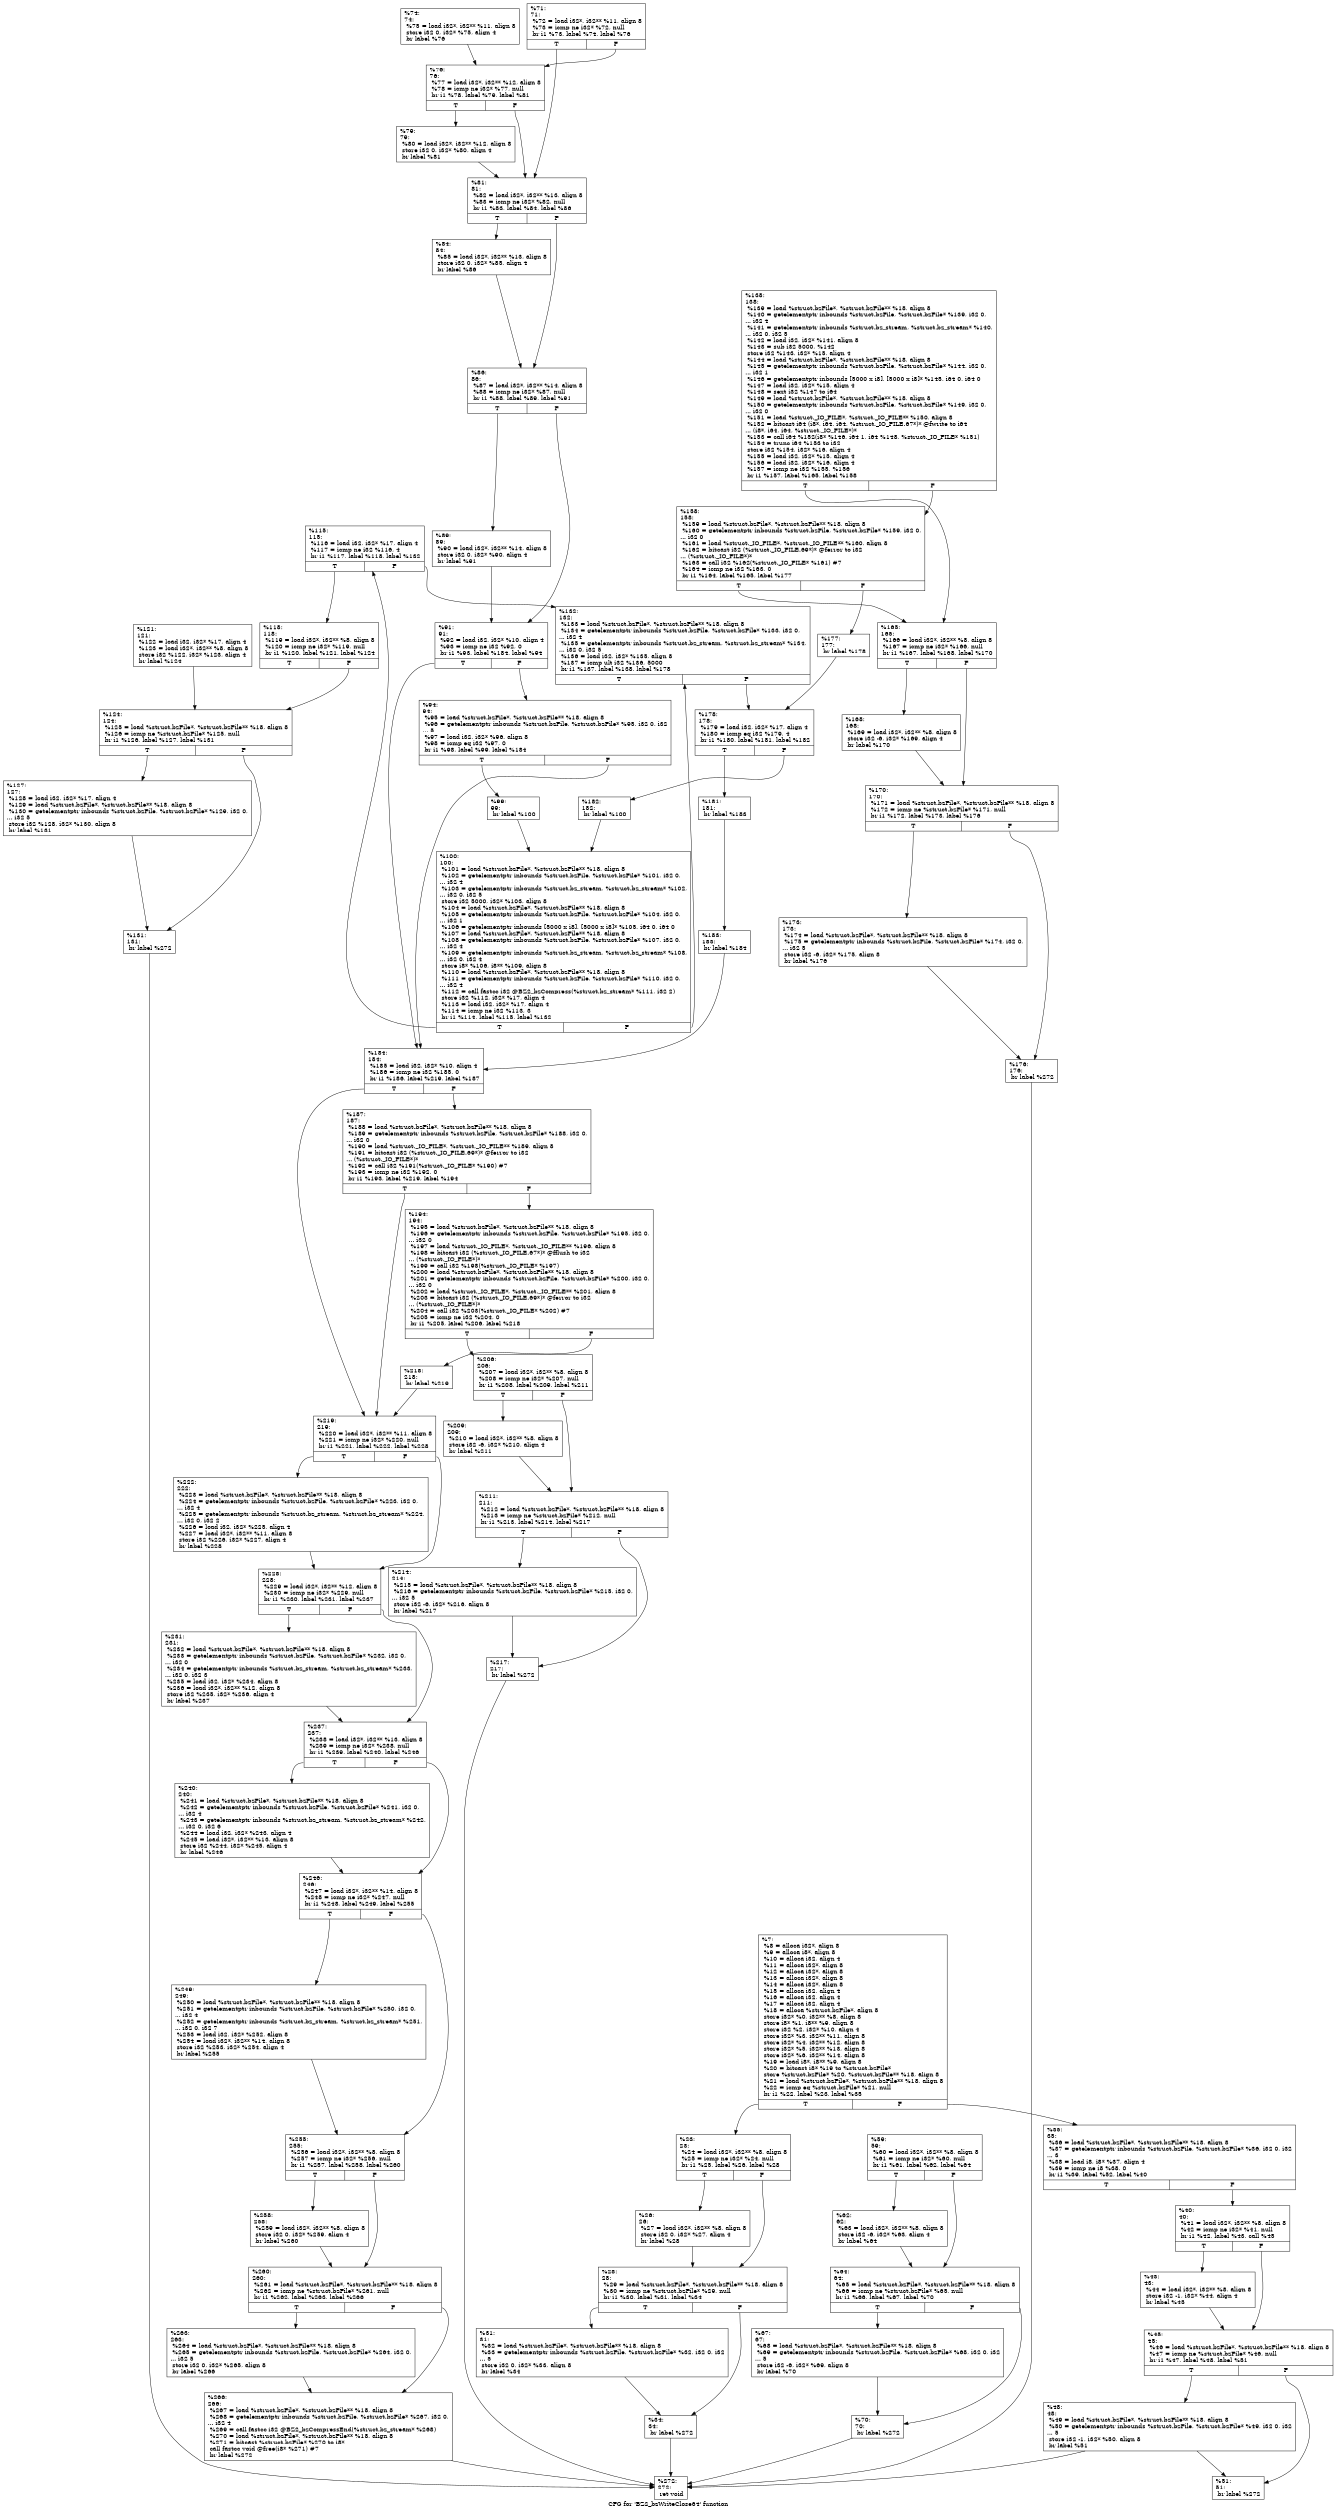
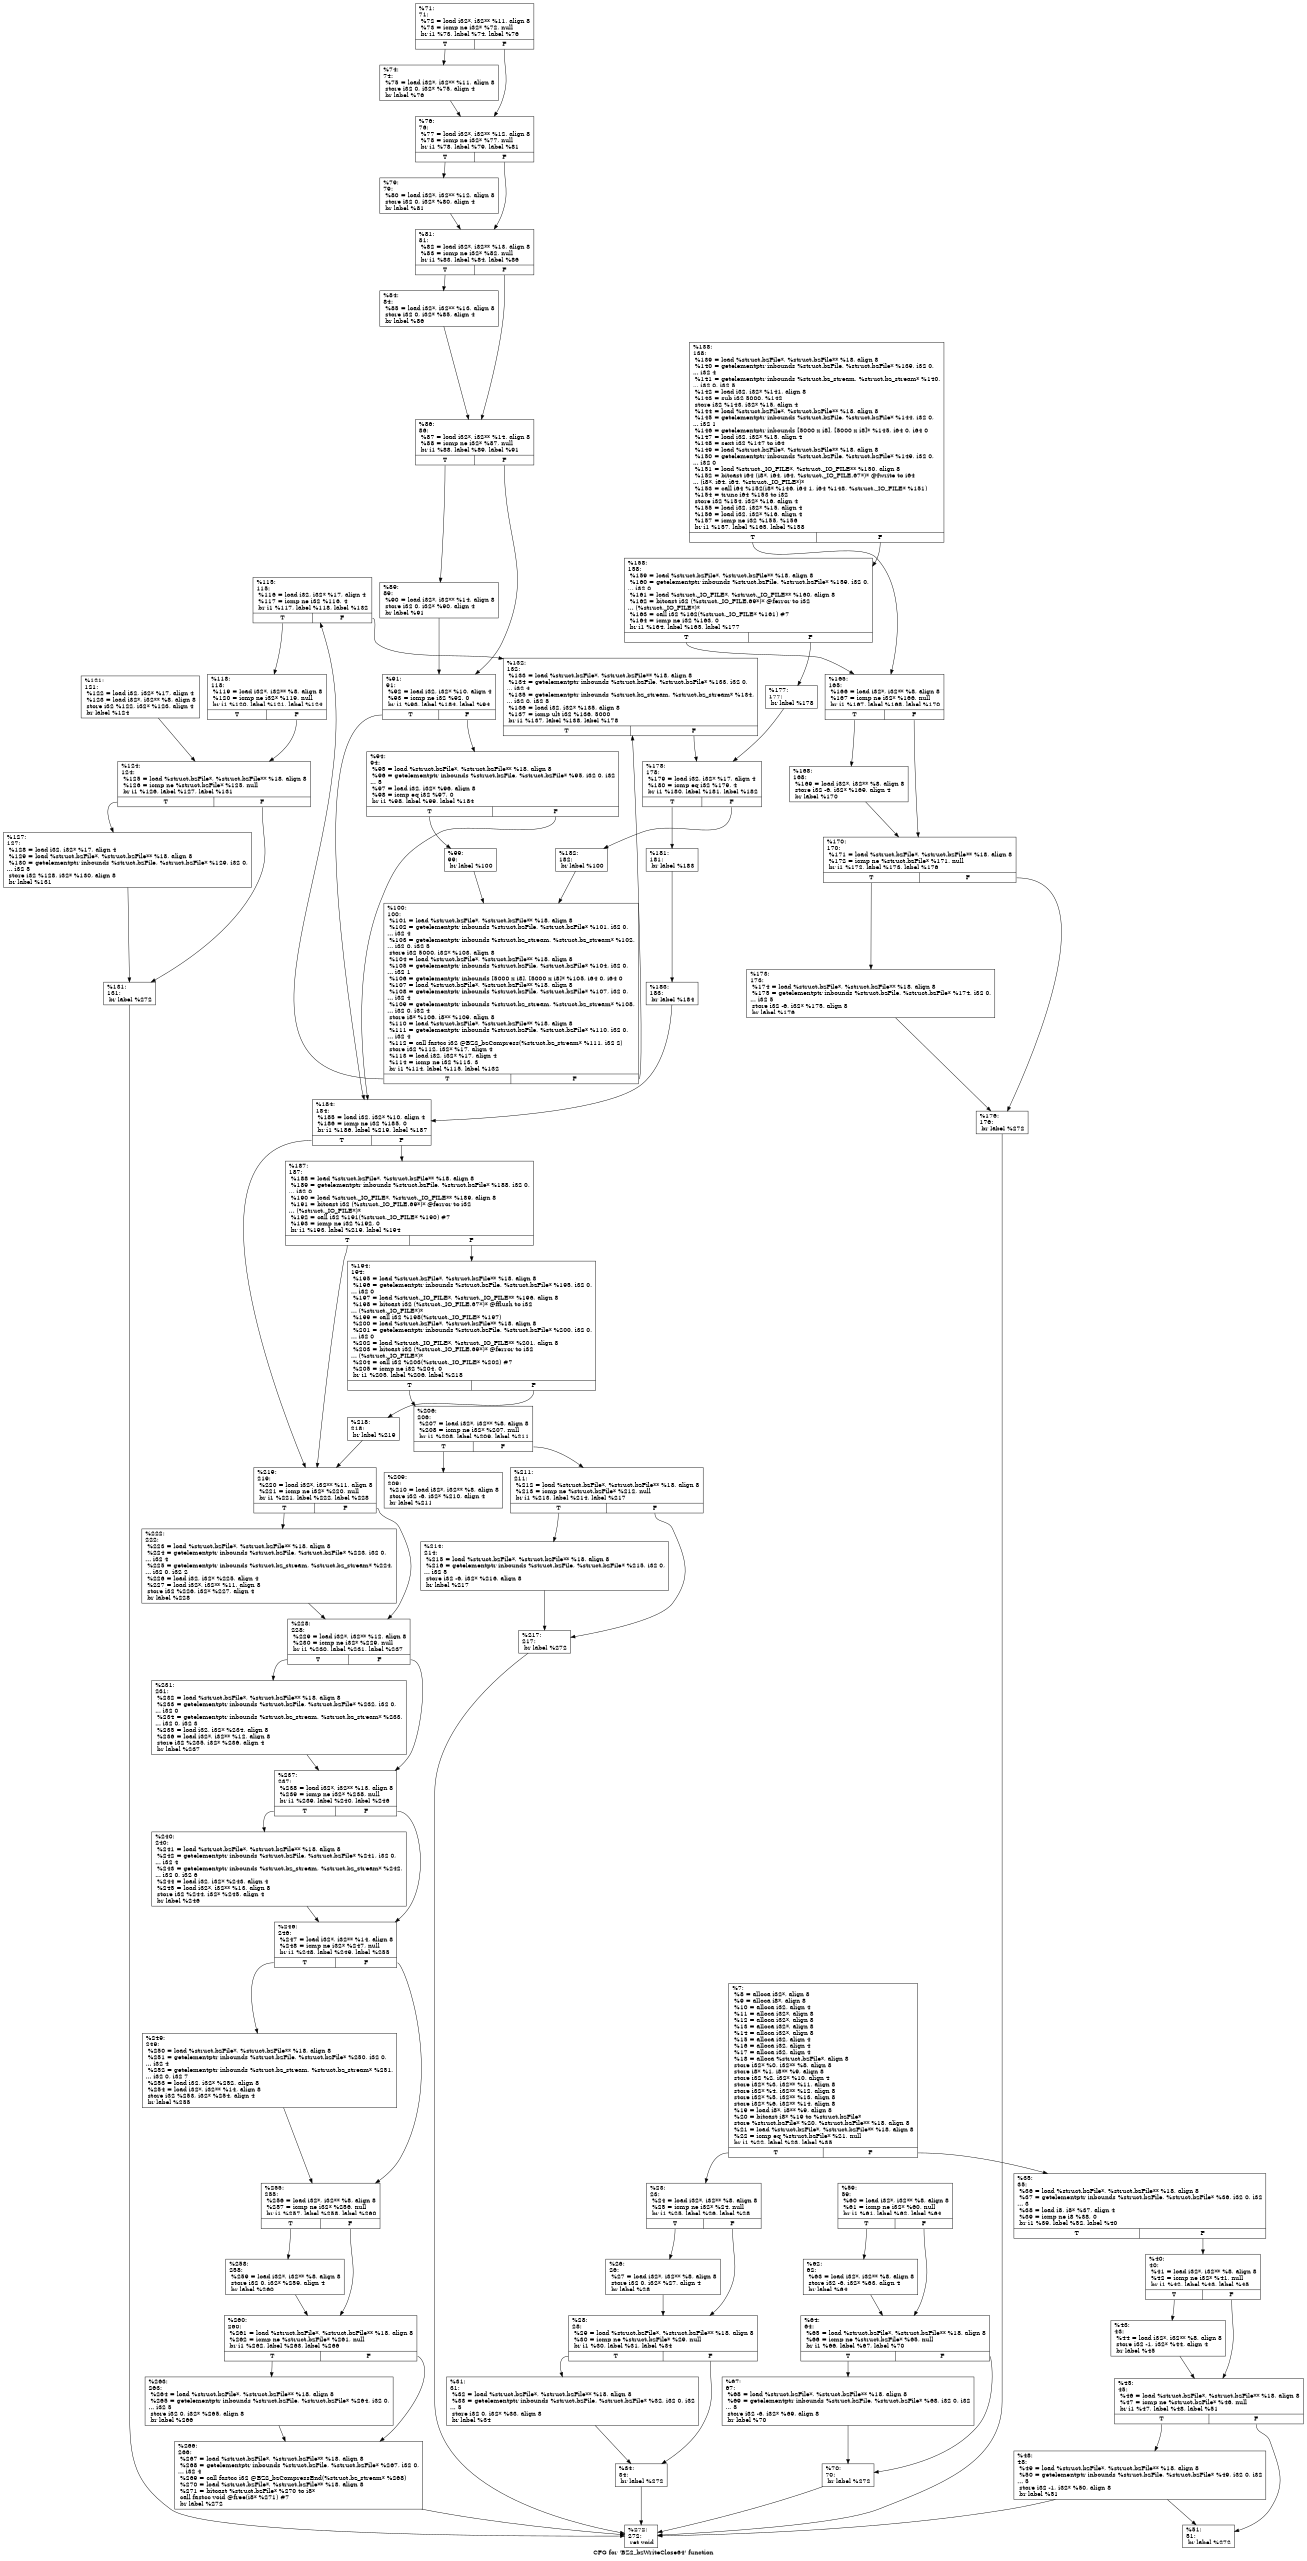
edge "%71:" -> "%81:": now "%71:" -> "%74:"
edge "%209:" -> "%211:": removed
node "%40:": text "br i1 %42, label %43, call %45" -> "br i1 %42, label %43, label %45"
